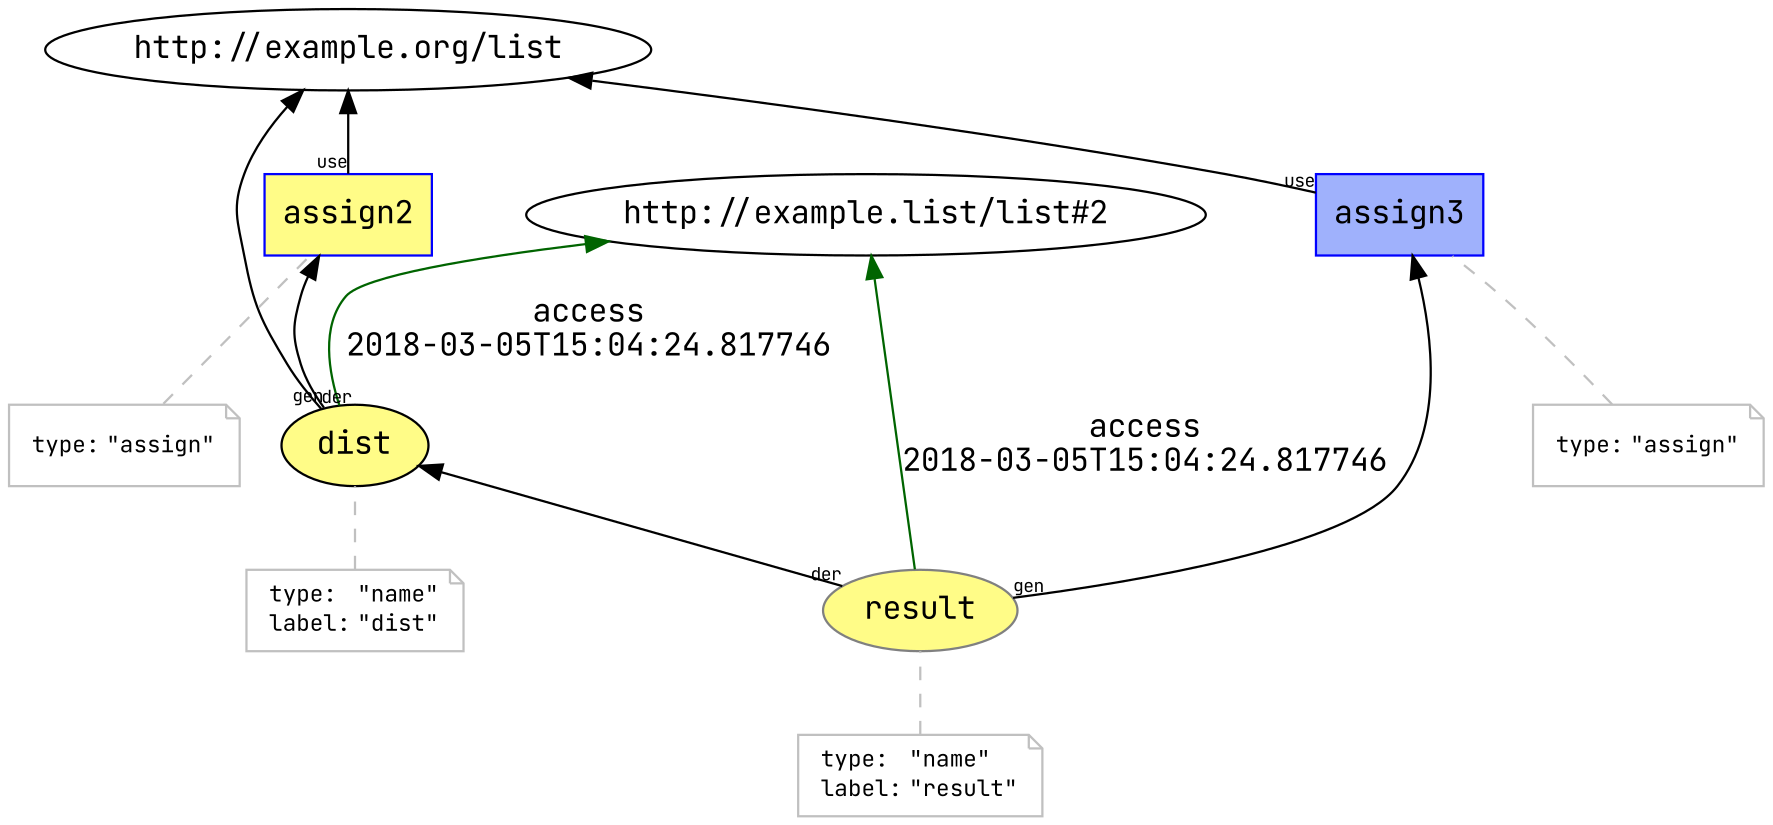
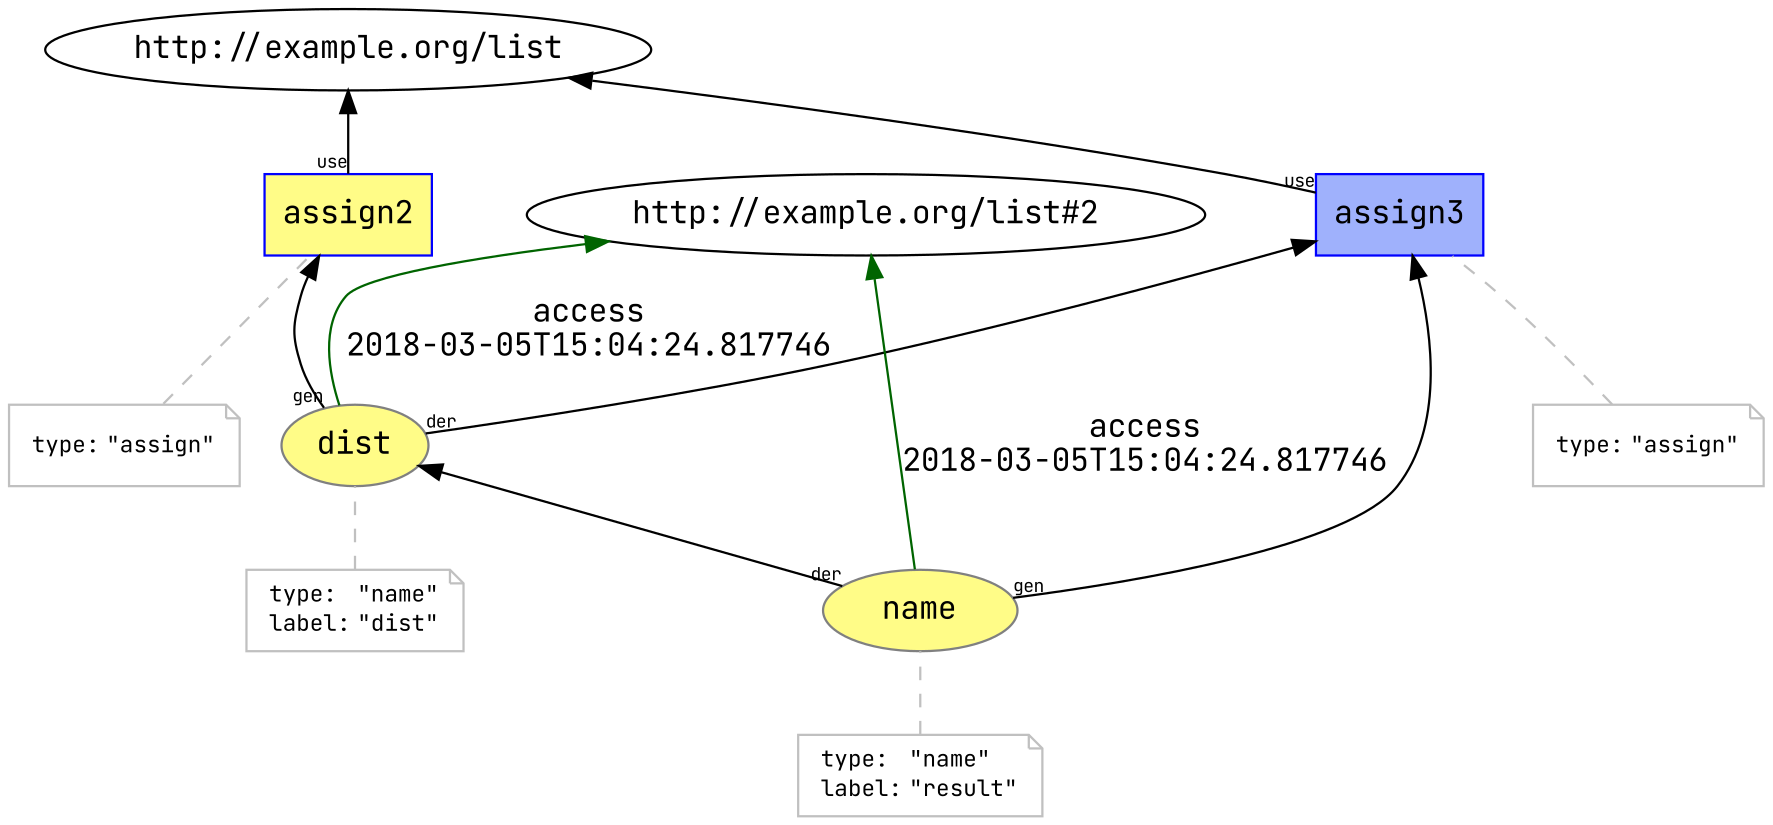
node "http://example.list/list#2": label "http://example.list/list#2" -> "http://example.org/list#2"
edge "dist" -> "http://example.org/list": now "dist" -> "assign3"
node "dist": color black -> #808080
node "result": label "result" -> "name"
